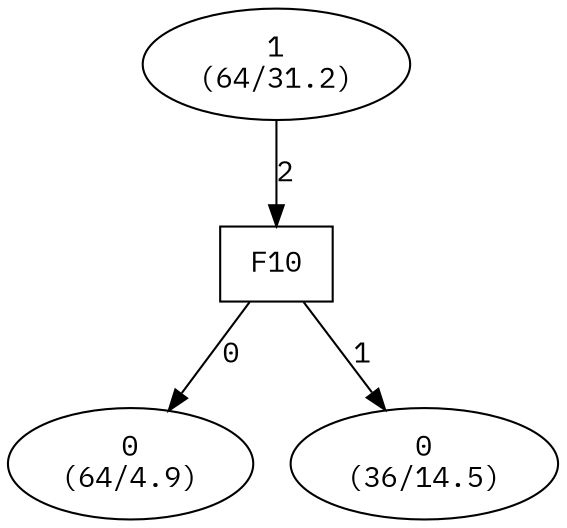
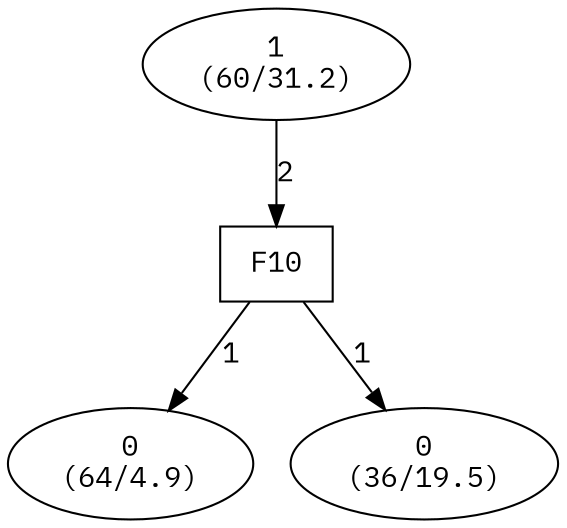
node "1 (64/31.2)": label "1 (64/31.2)" -> "1 (60/31.2)"
edge "F10" -> "0 (64/4.9)": label "0" -> "1"
node "0 (36/14.5)": label "0 (36/14.5)" -> "0 (36/19.5)"
